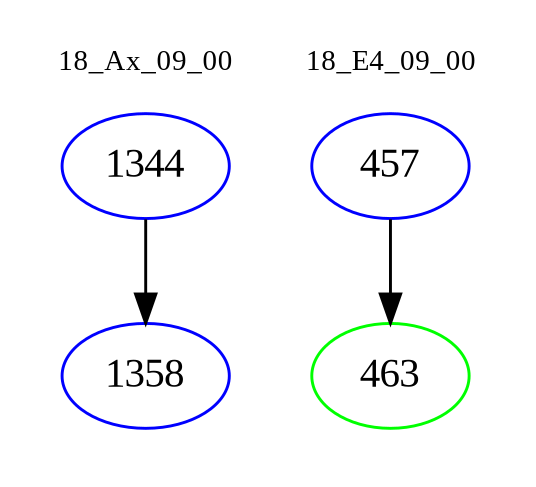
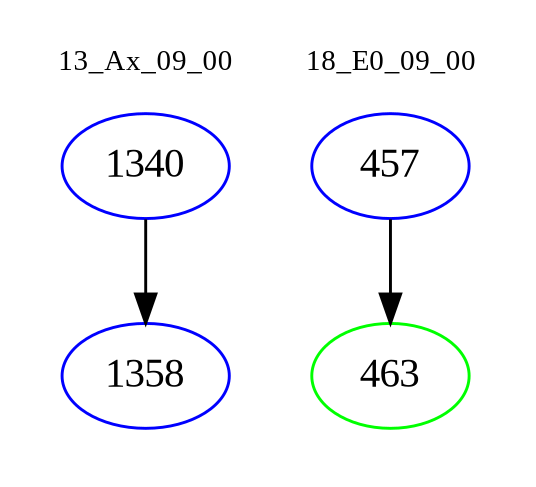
cluster "18_Ax_09_00": label "18_Ax_09_00" -> "13_Ax_09_00"
cluster "18_E4_09_00": label "18_E4_09_00" -> "18_E0_09_00"
node "1344": label "1344" -> "1340"
